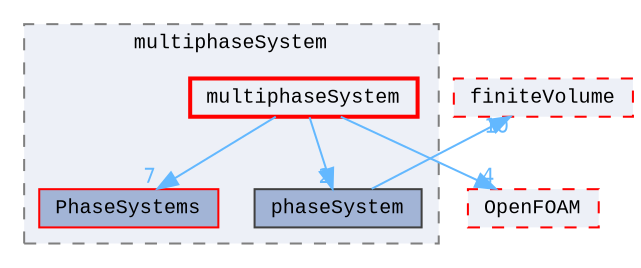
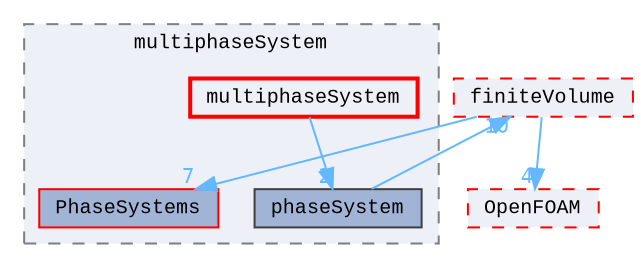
edge "multiphaseSystem" -> "PhaseSystems": now "finiteVolume" -> "PhaseSystems"
edge "multiphaseSystem" -> "OpenFOAM": now "finiteVolume" -> "OpenFOAM"
